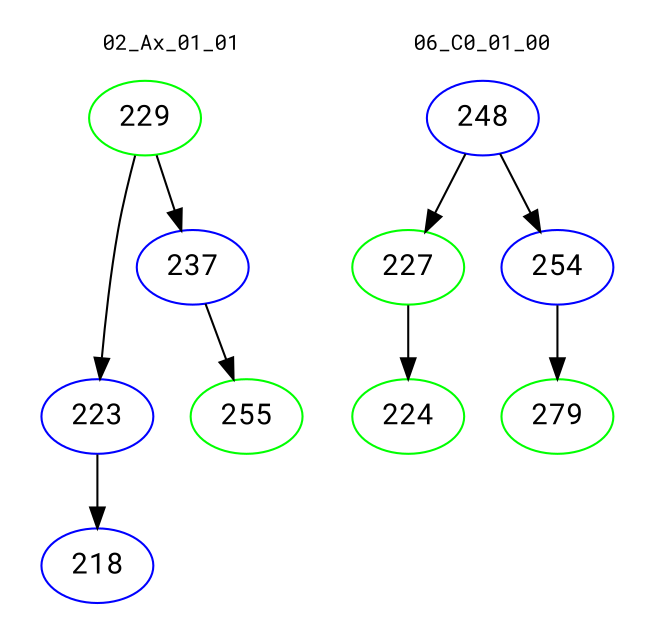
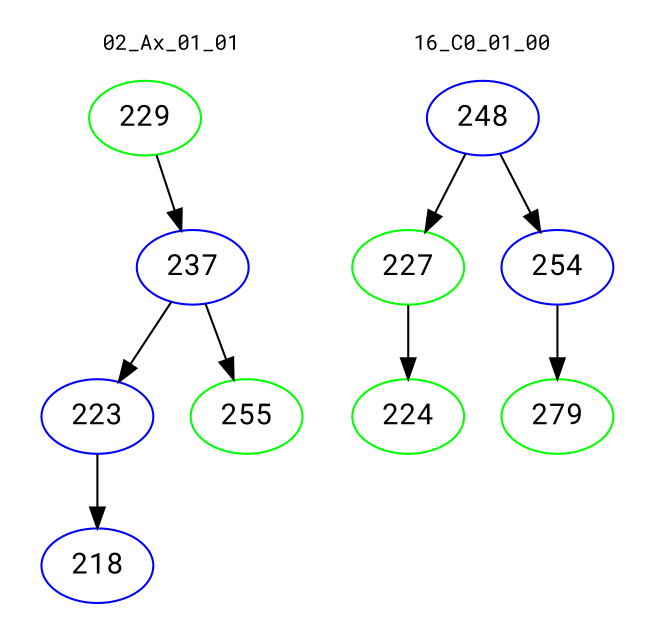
cluster "06_C0_01_00": label "06_C0_01_00" -> "16_C0_01_00"
edge "229" -> "223": now "237" -> "223"
